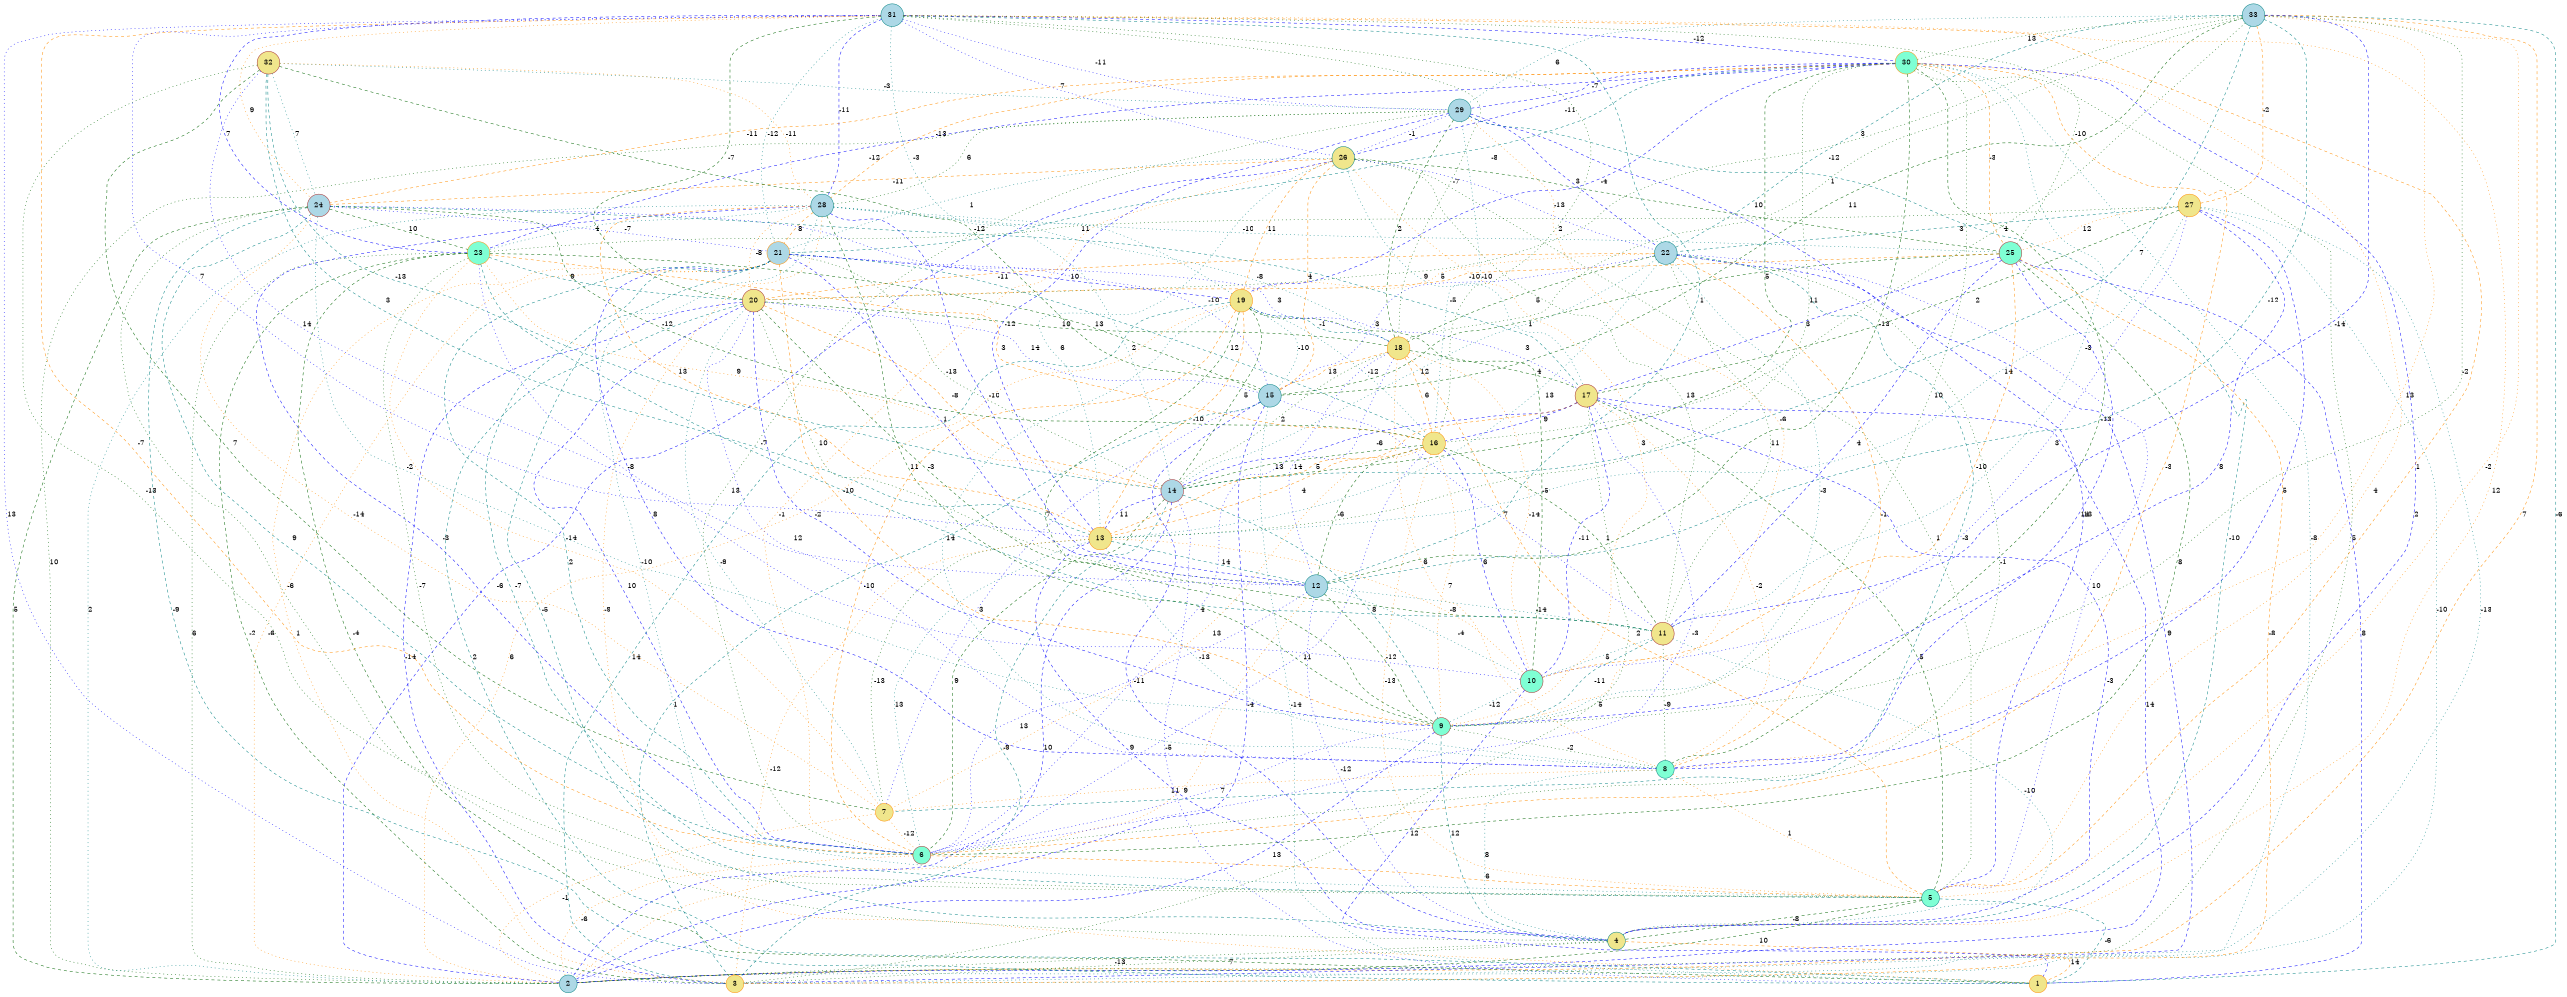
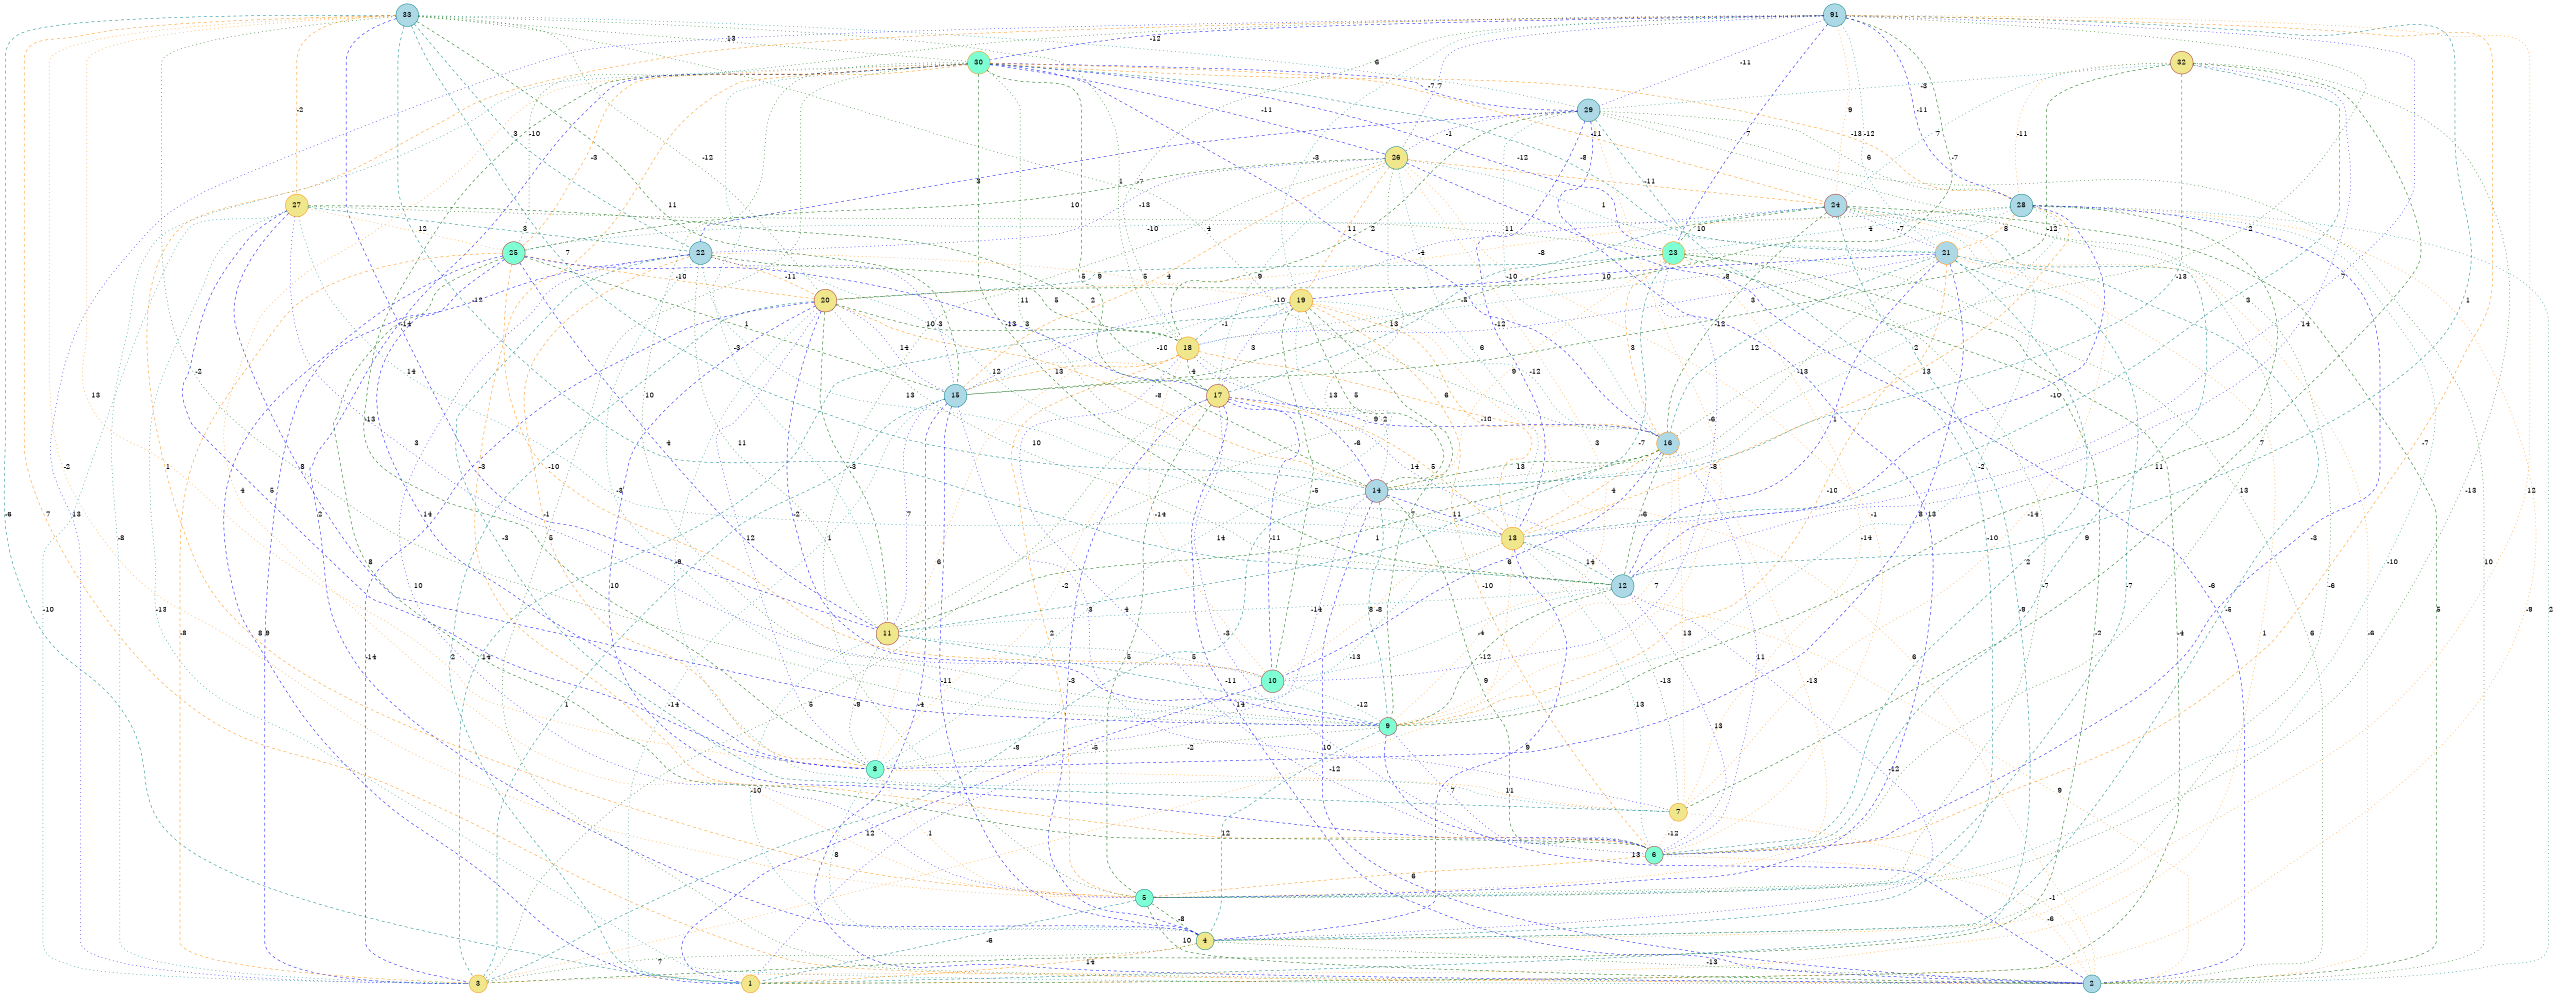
node "31": label "31" -> "91"
edge "30" -- "19": now "30" -- "16"
node "16": fillcolor khaki -> lightblue
edge "22" -- "6": removed, label "-1"
